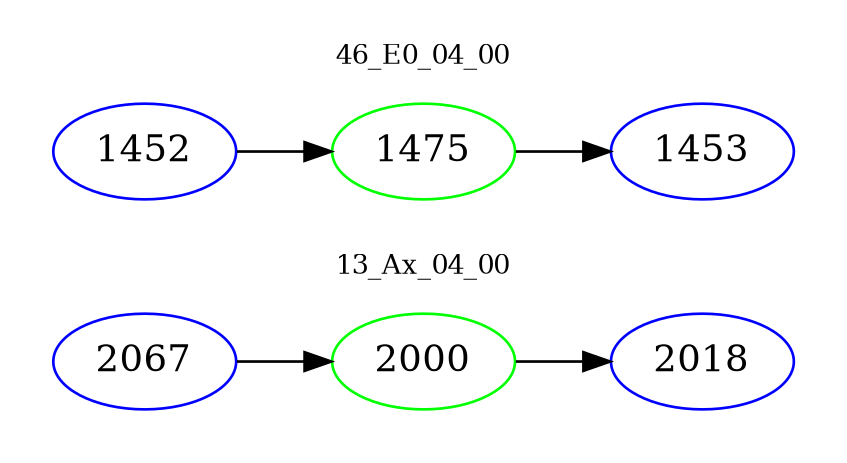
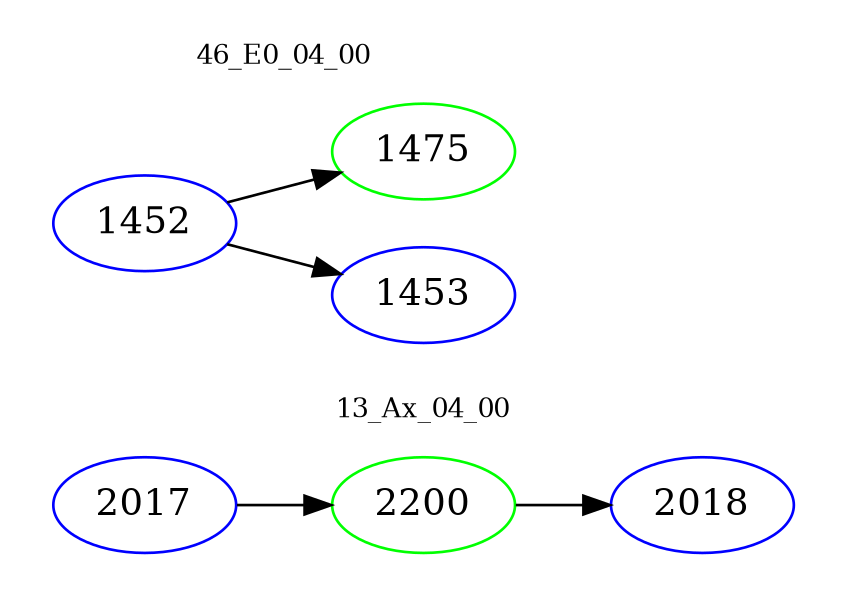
edge "1475" -> "1453": now "1452" -> "1453"
node "2067": label "2067" -> "2017"
node "2000": label "2000" -> "2200"
